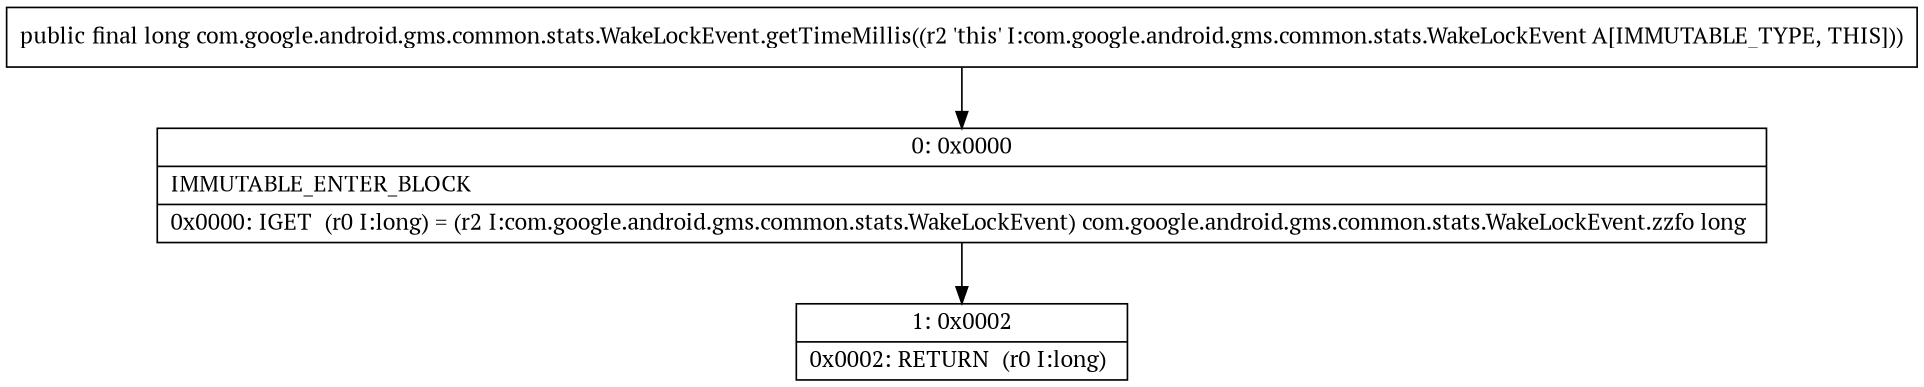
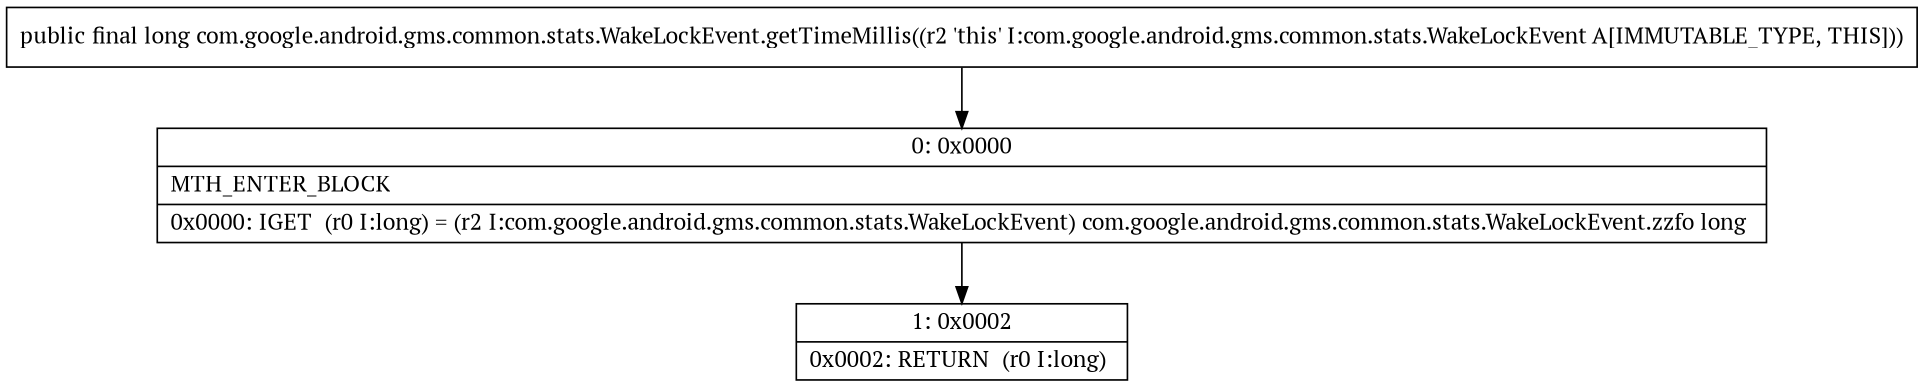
node "0: 0x0000": text "IMMUTABLE_ENTER_BLOCK" -> "MTH_ENTER_BLOCK"
